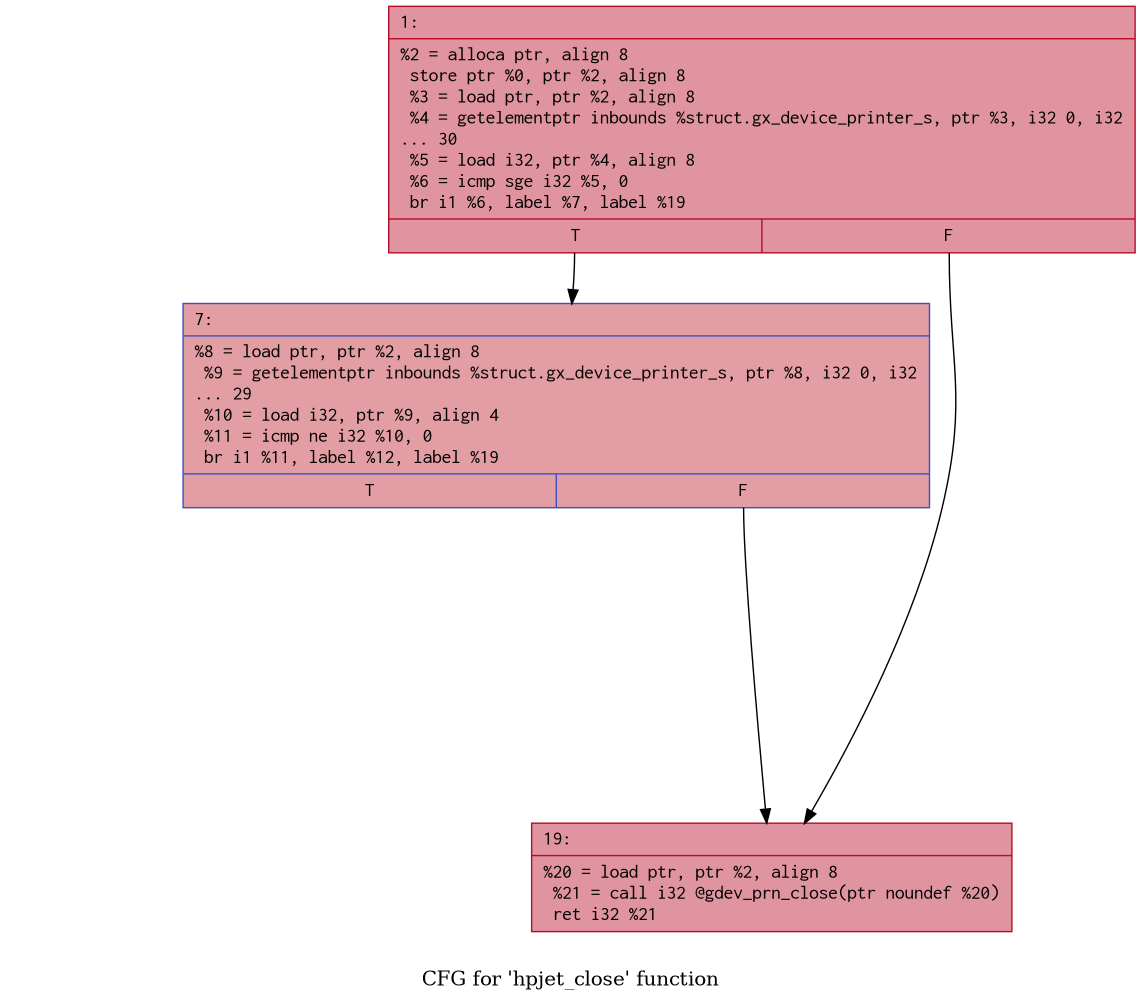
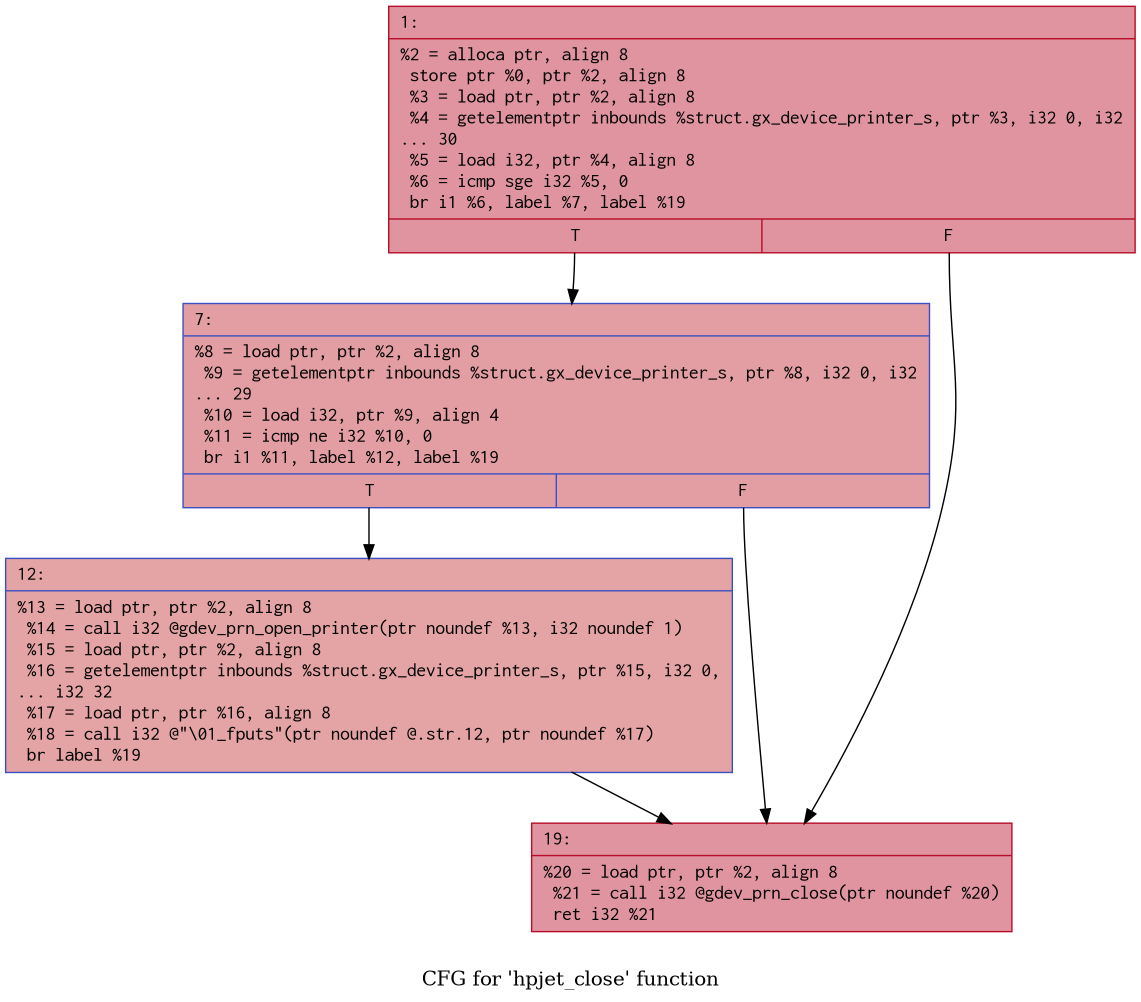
node "12:": added
